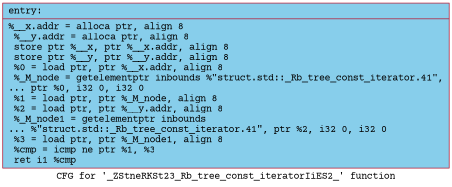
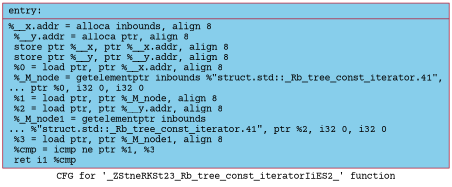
node "entry:": text "%__x.addr = alloca ptr, align 8" -> "%__x.addr = alloca inbounds, align 8"
